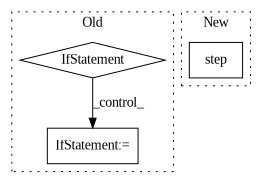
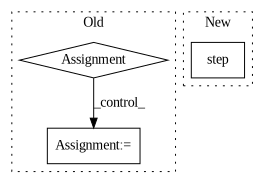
node "IfStatement": label "IfStatement" -> "Assignment"
node "IfStatement:=": label "IfStatement:=" -> "Assignment:="
